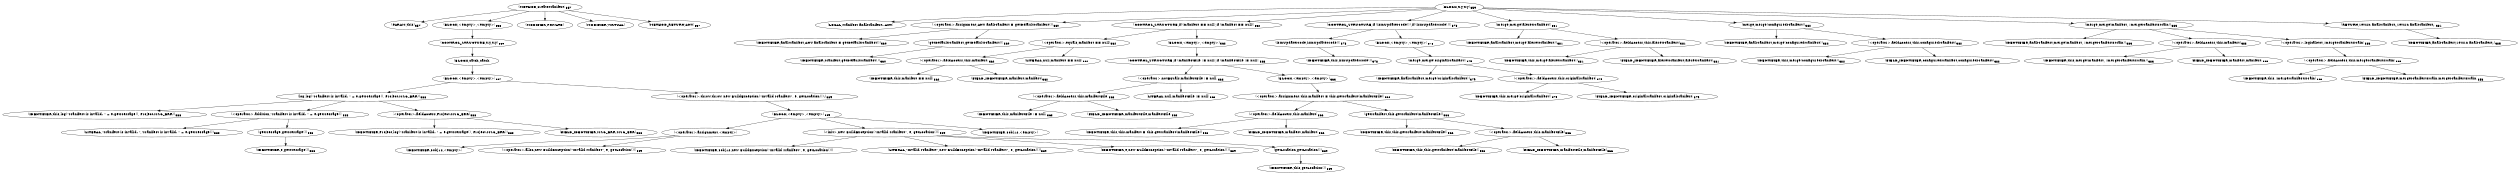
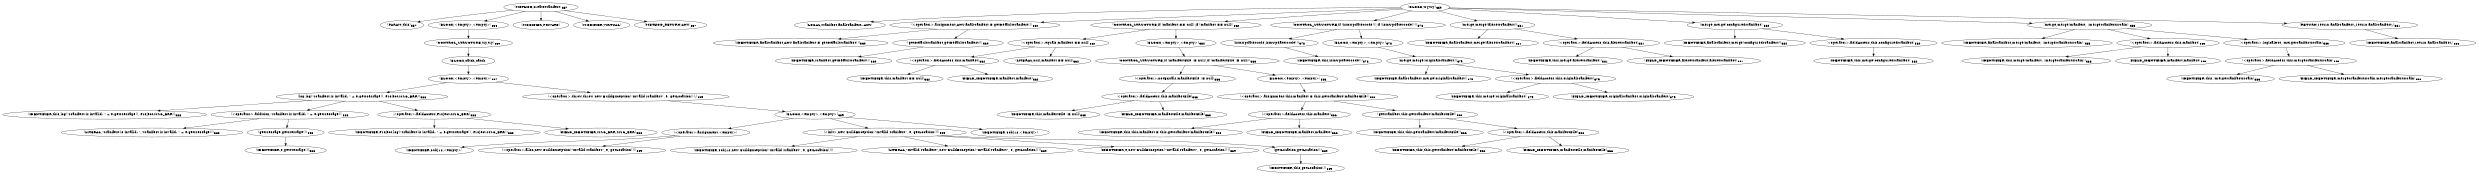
node "(FIELD_IDENTIFIER,configuredManifest,configuredManifest)": removed
node "(LITERAL,null,manifestFile != null)": removed
